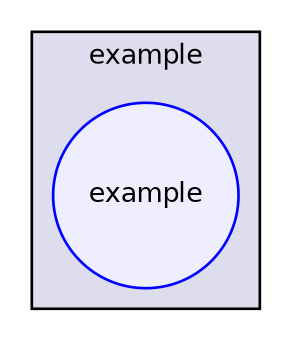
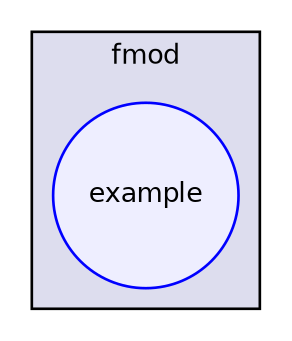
cluster "example": label "example" -> "fmod"
